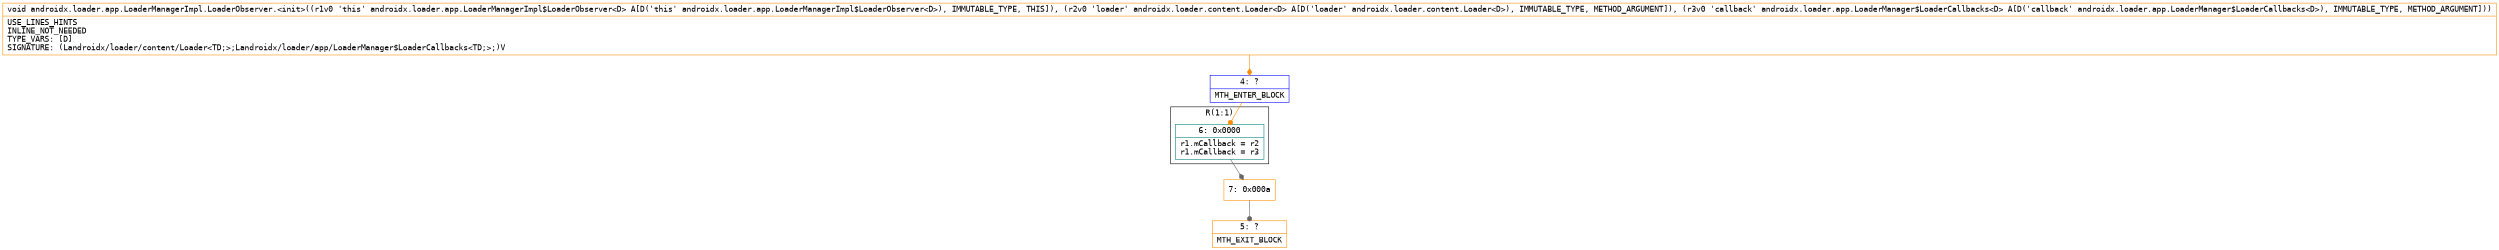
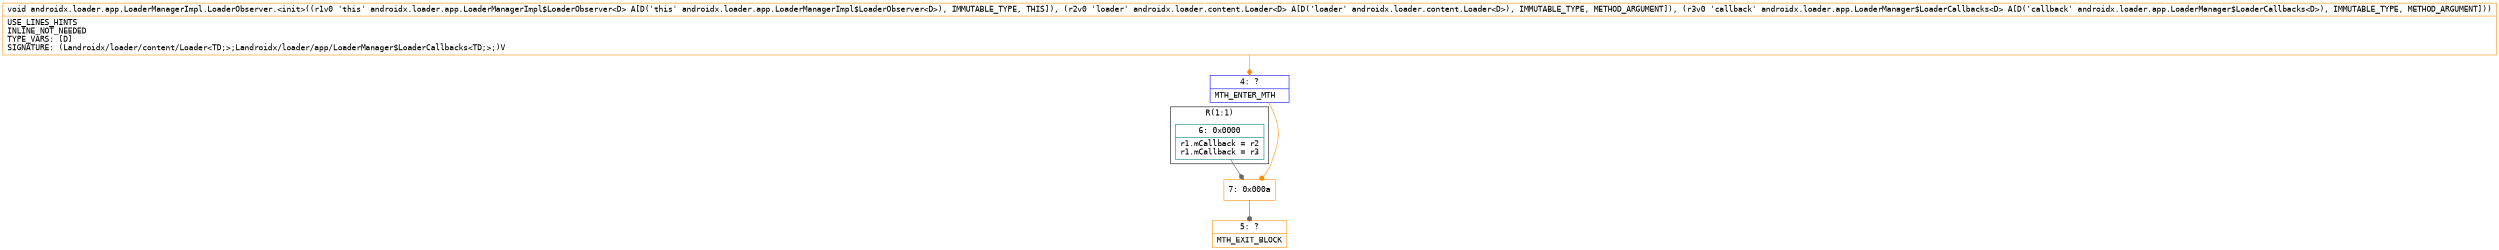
node "4: ?": text "MTH_ENTER_BLOCK" -> "MTH_ENTER_MTH"
edge "4: ?" -> "6: 0x0000": now "4: ?" -> "7: 0x000a"
